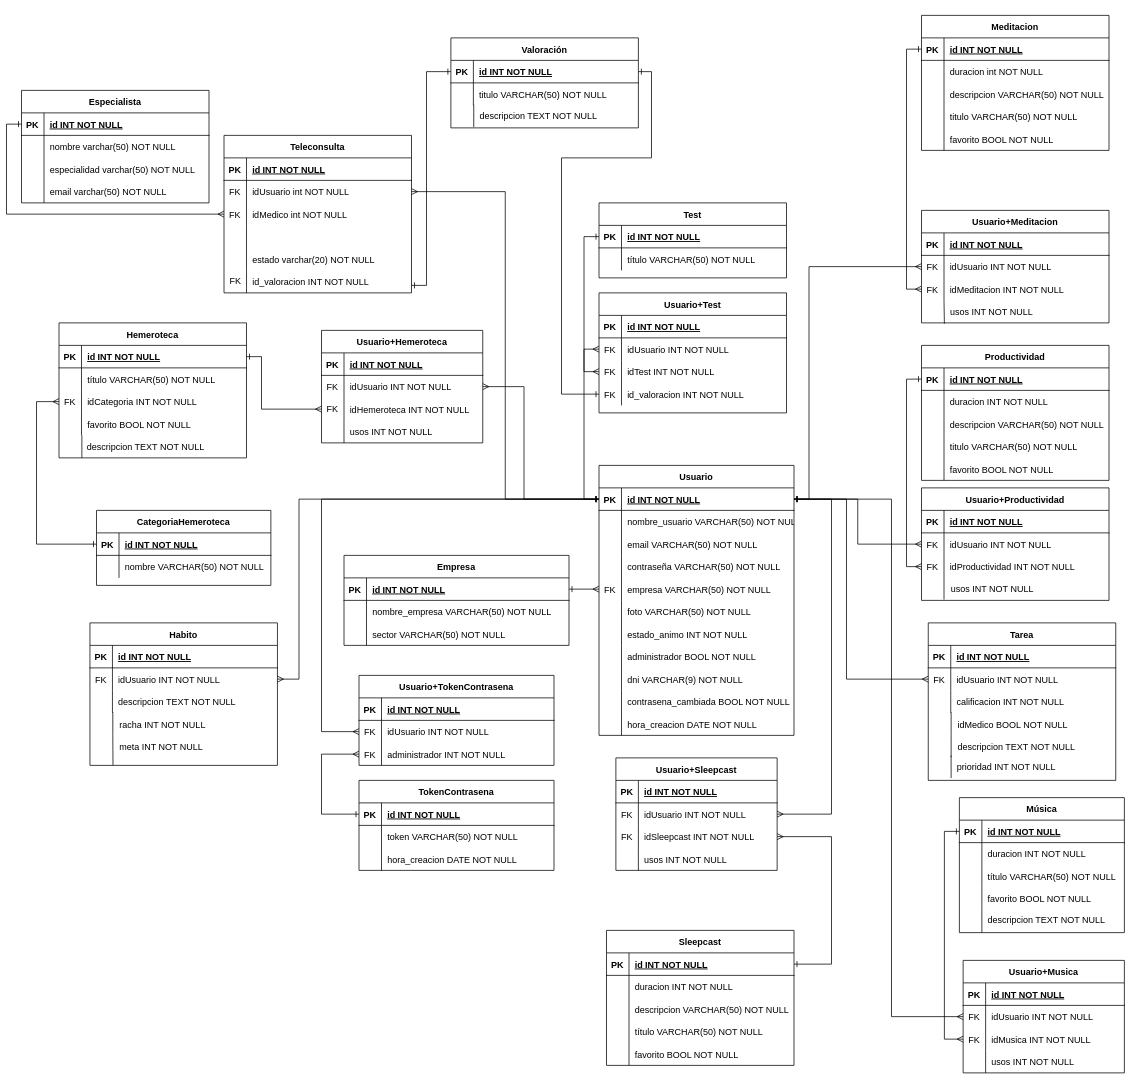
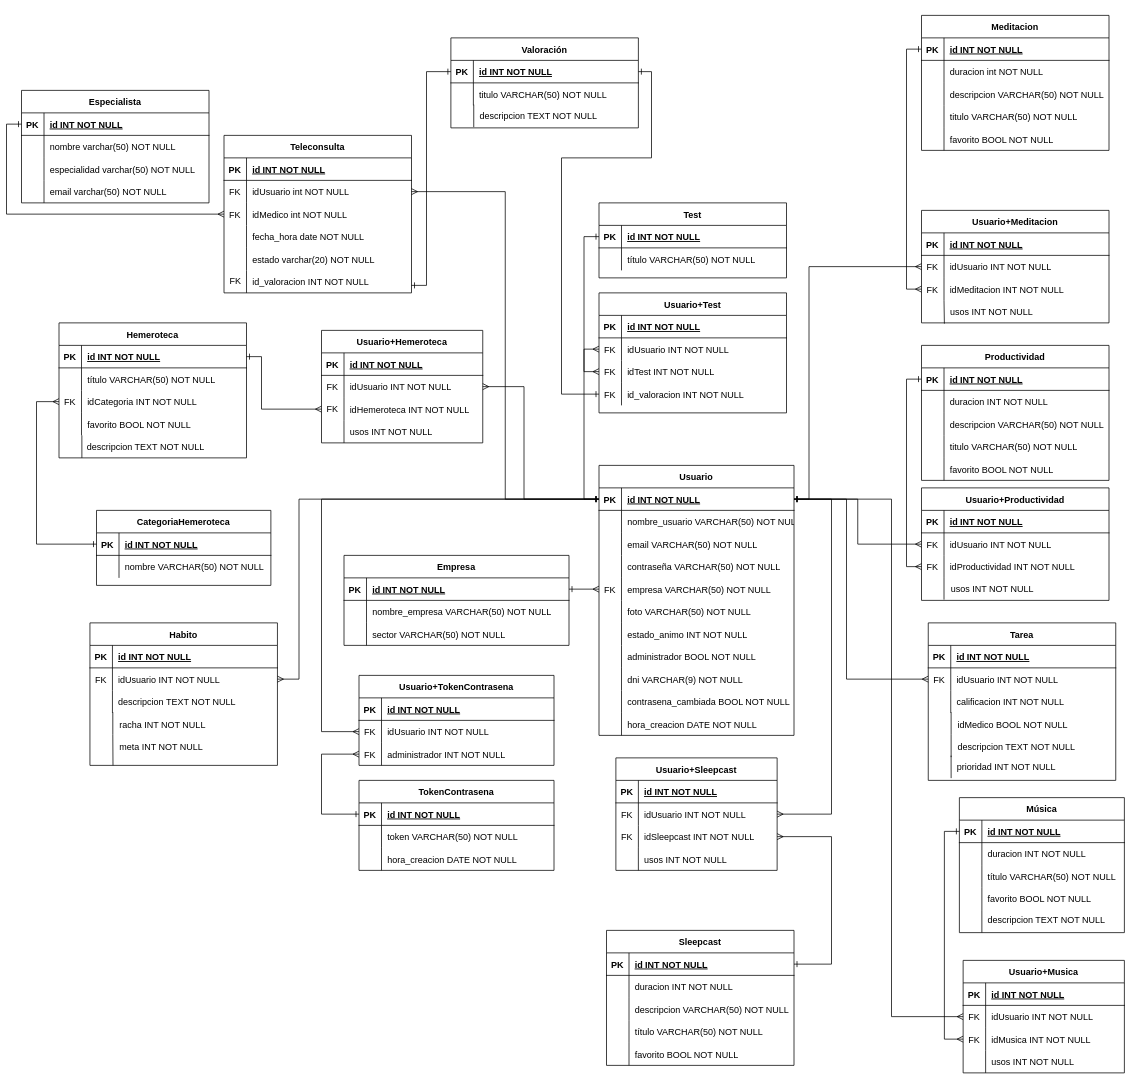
node "fecha_hora date NOT NULL": added
